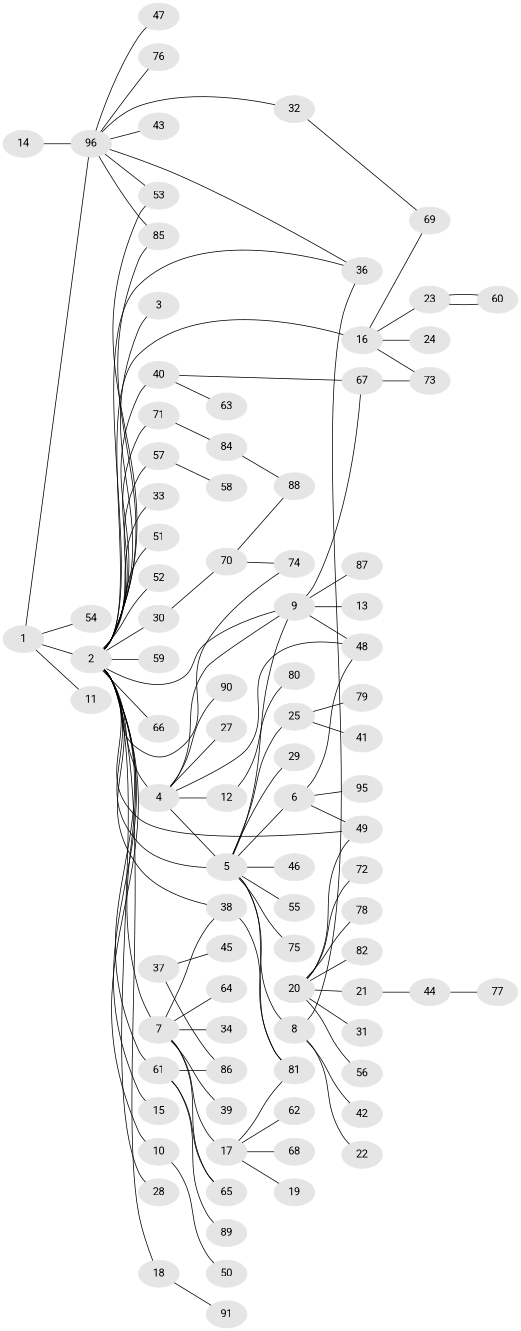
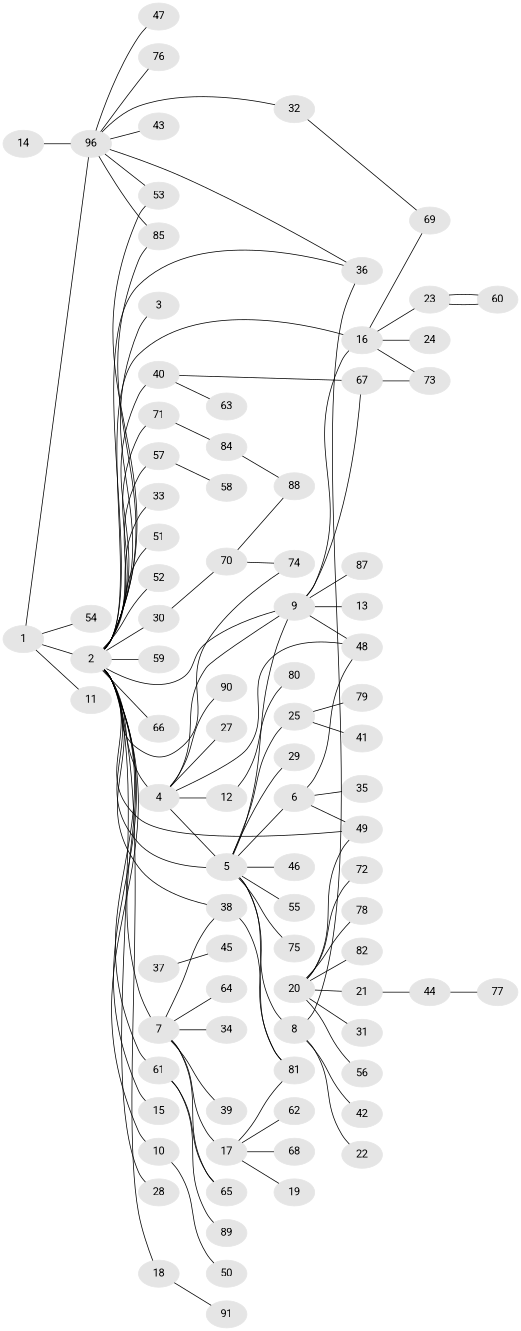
edge "16" -- "9": added
node "95": label "95" -> "35"
node "86": removed
